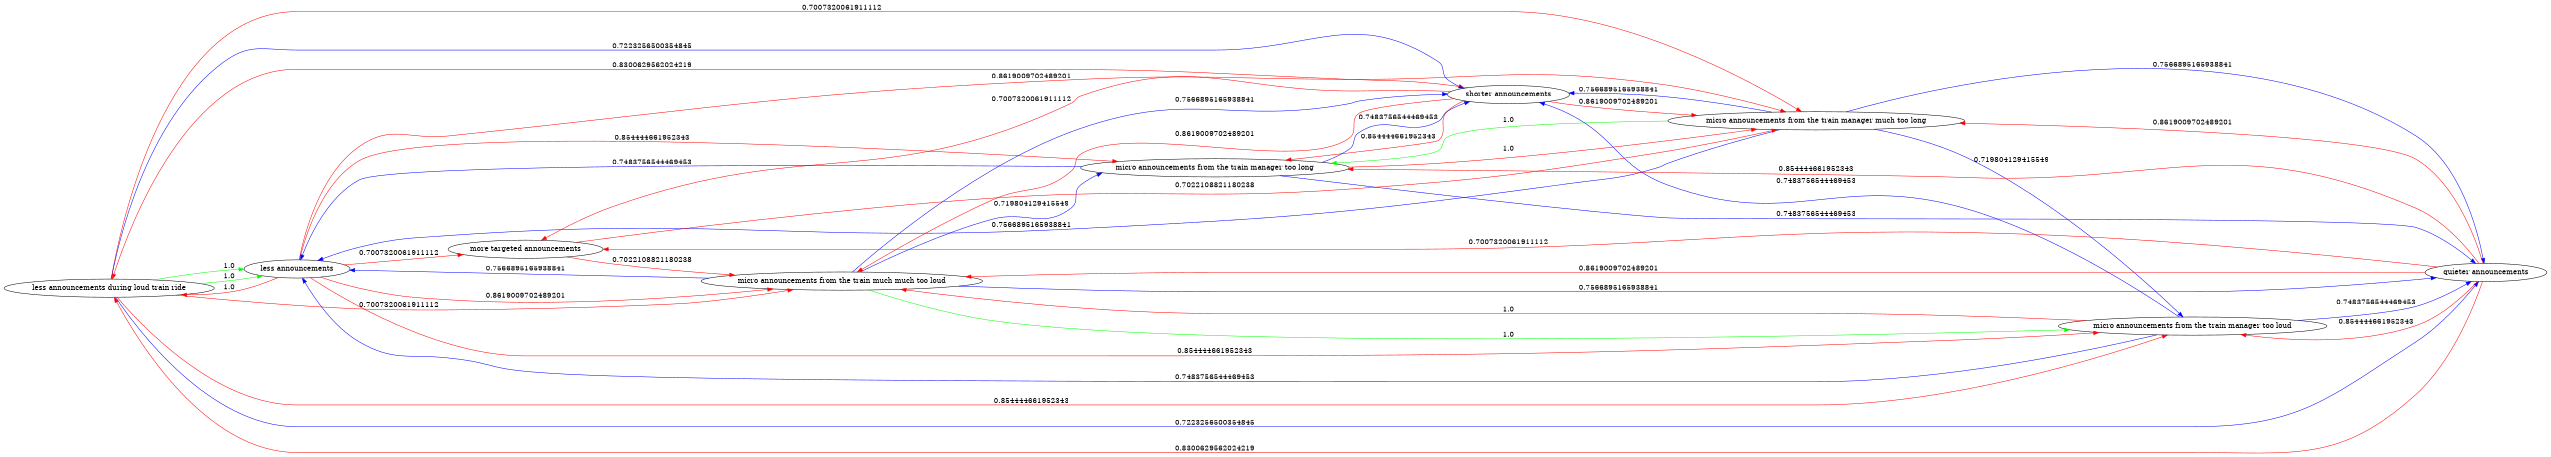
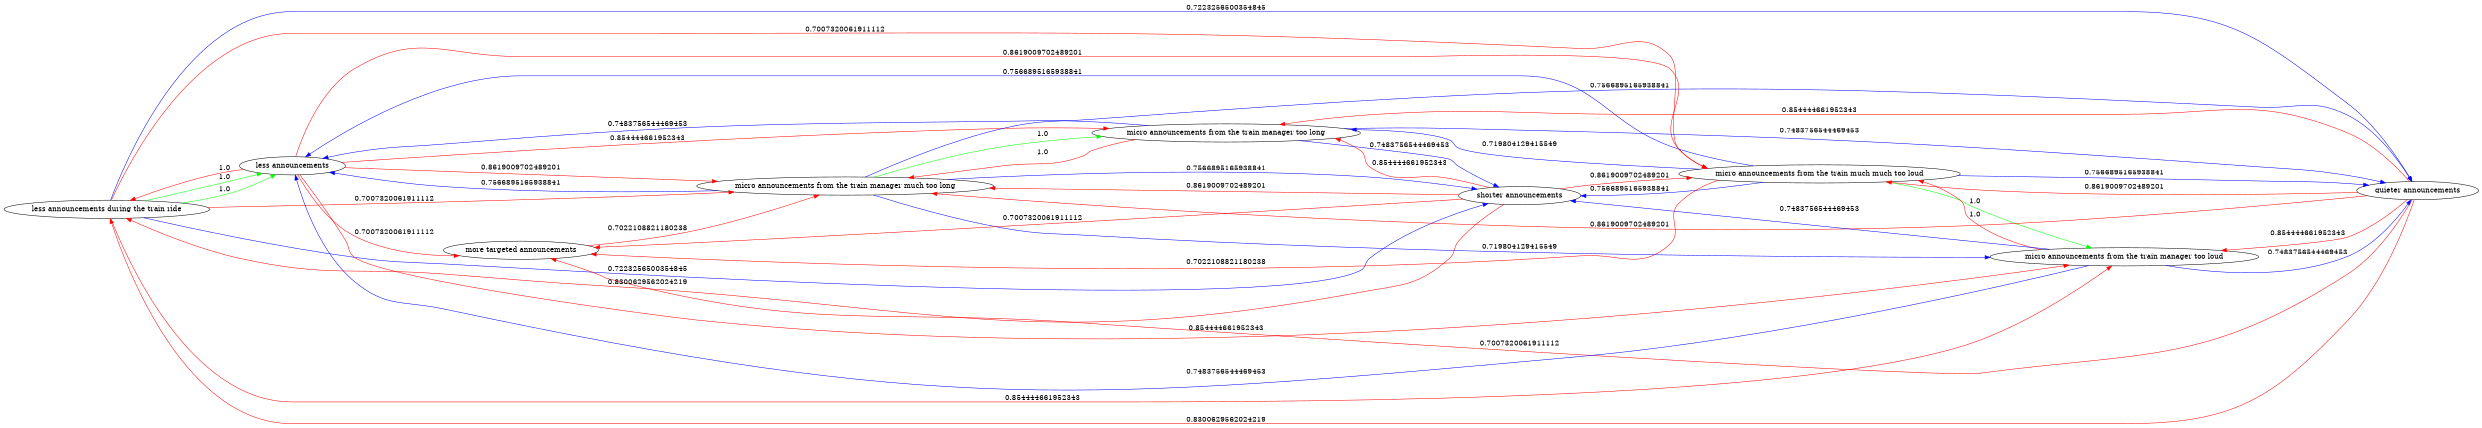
edge "more targeted announcements" -> "micro announcements from the train much much too loud": reversed
node "less announcements during loud train ride": label "less announcements during loud train ride" -> "less announcements during the train ride"
